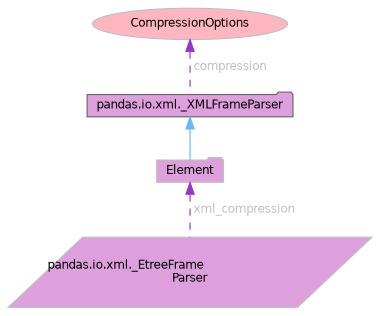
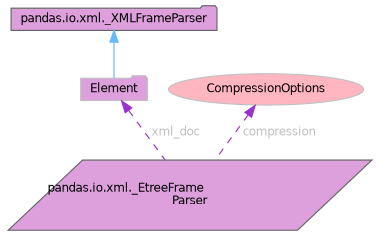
edge "pandas.io.xml._XMLFrameParser" -> "CompressionOptions": now "pandas.io.xml._EtreeFrame Parser" -> "CompressionOptions"
edge "pandas.io.xml._EtreeFrame Parser" -> "Element": label " xml_compression" -> " xml_doc"
node "pandas.io.xml._EtreeFrame Parser": color grey75 -> gray40
